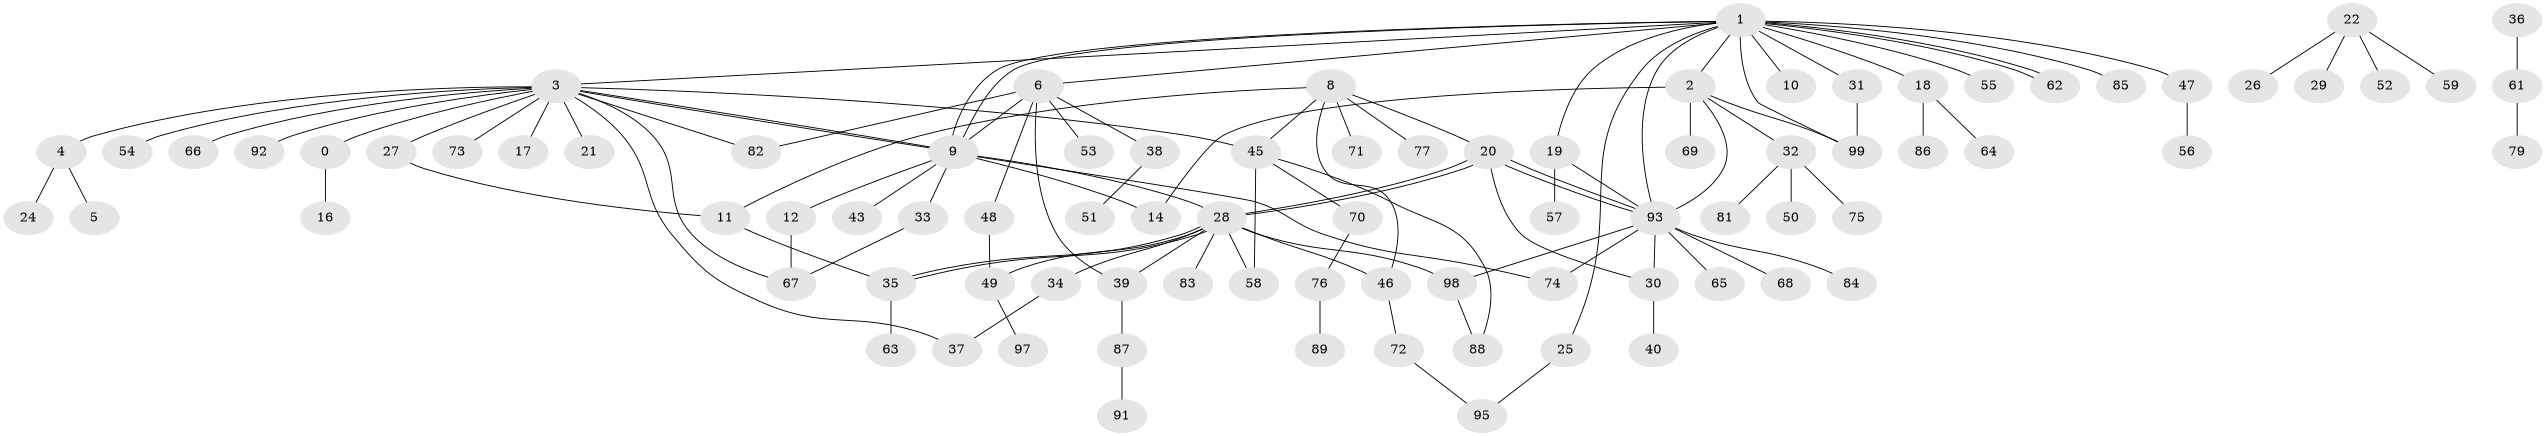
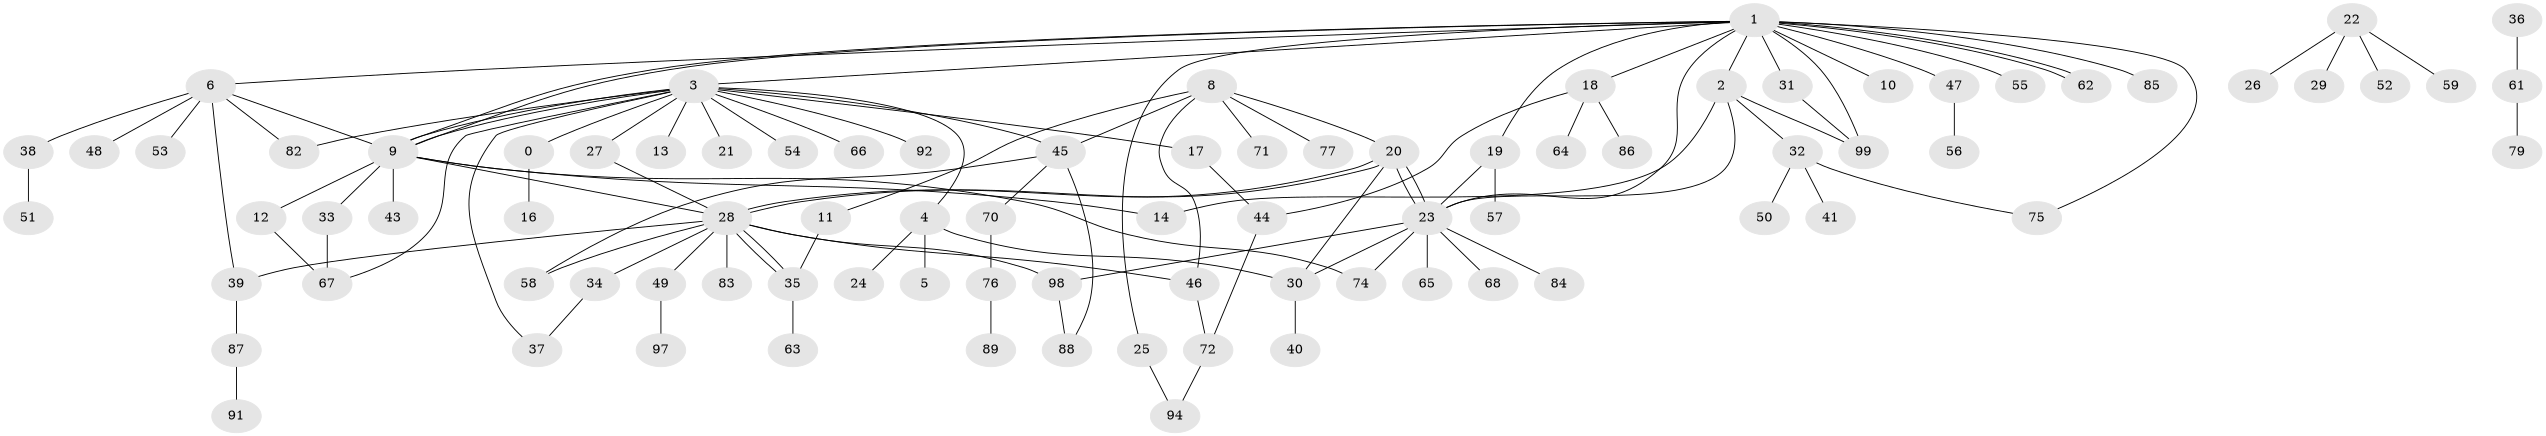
edge "1" -- "75": added
node "73": label "73" -> "13"
node "69": removed
edge "27" -- "11": now "27" -- "28"
node "44": added
node "93": label "93" -> "23"
node "81": label "81" -> "41"
edge "48" -- "49": removed
edge "4" -- "30": added
node "95": label "95" -> "94"
